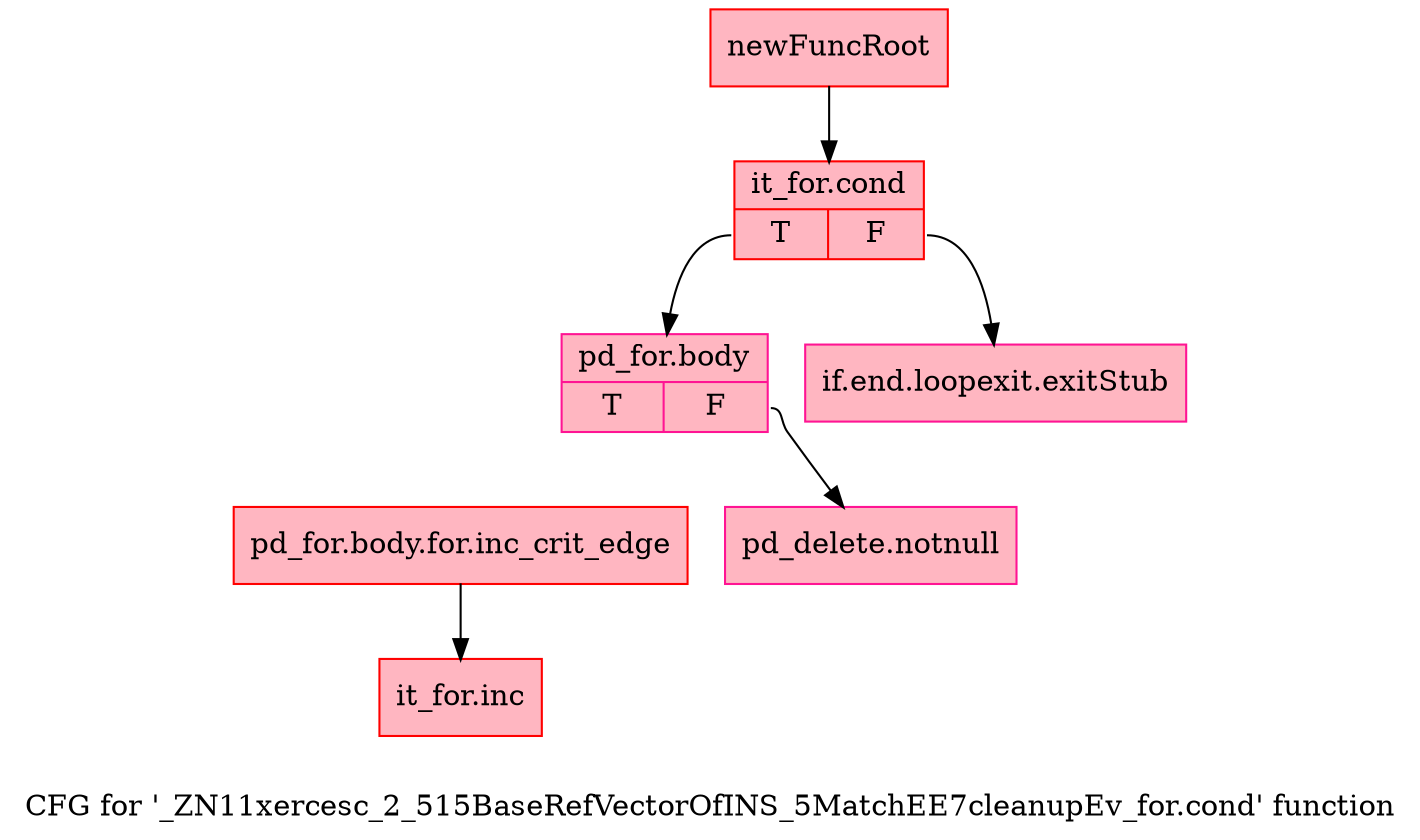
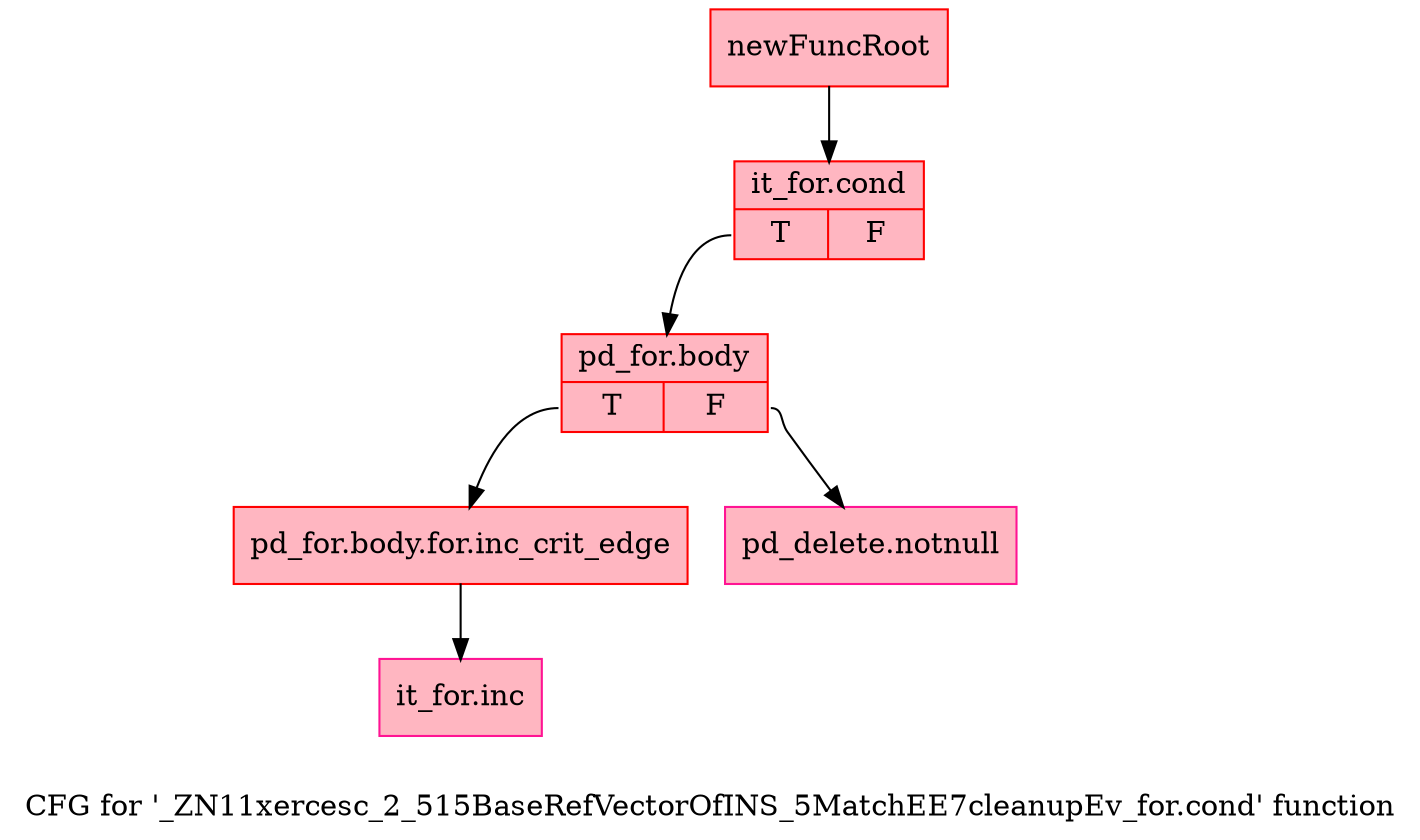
node "pd_for.body": color deeppink -> red
node "if.end.loopexit.exitStub": removed
edge "pd_for.body" -> "pd_for.body.for.inc_crit_edge": added
node "it_for.inc": color red -> deeppink
